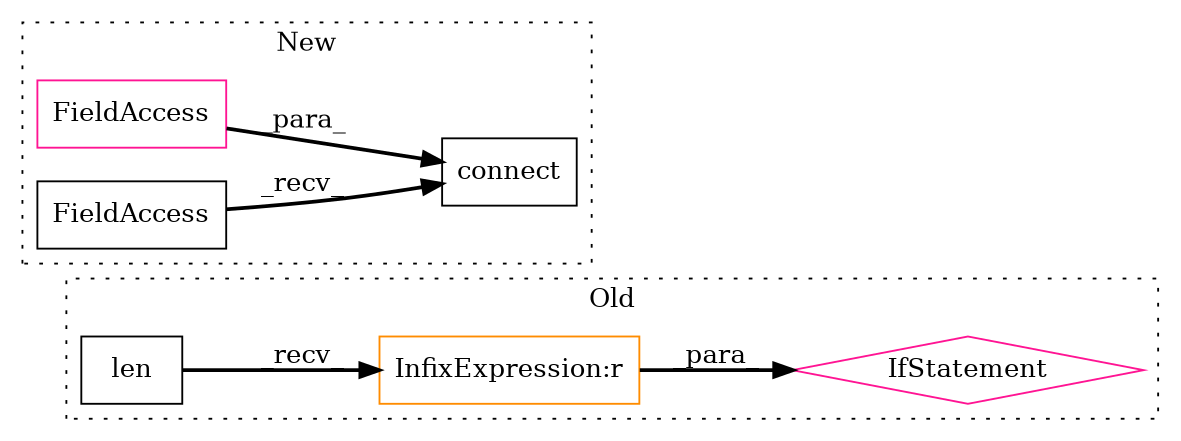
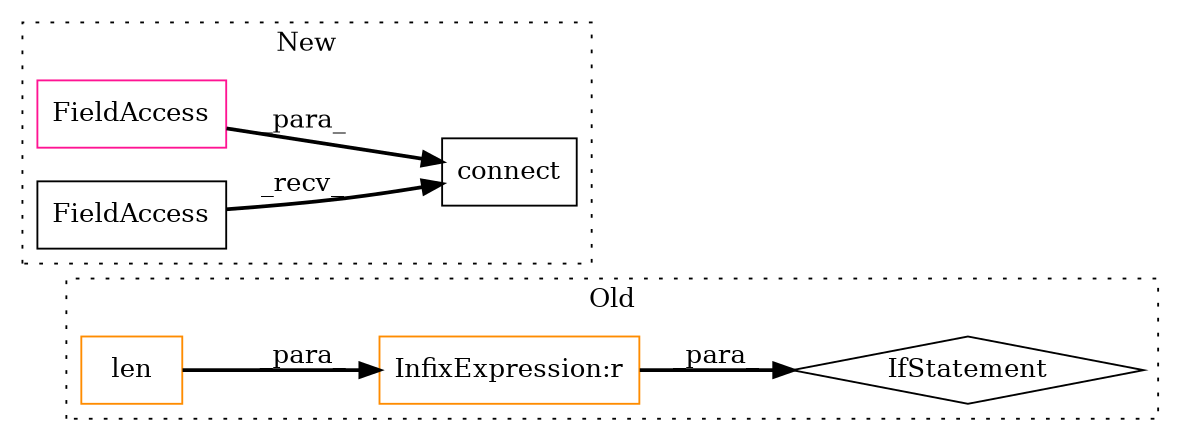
edge "len" -> "InfixExpression:r": label "_recv_" -> "_para_"
node "len": color black -> darkorange
node "IfStatement": color deeppink -> black
